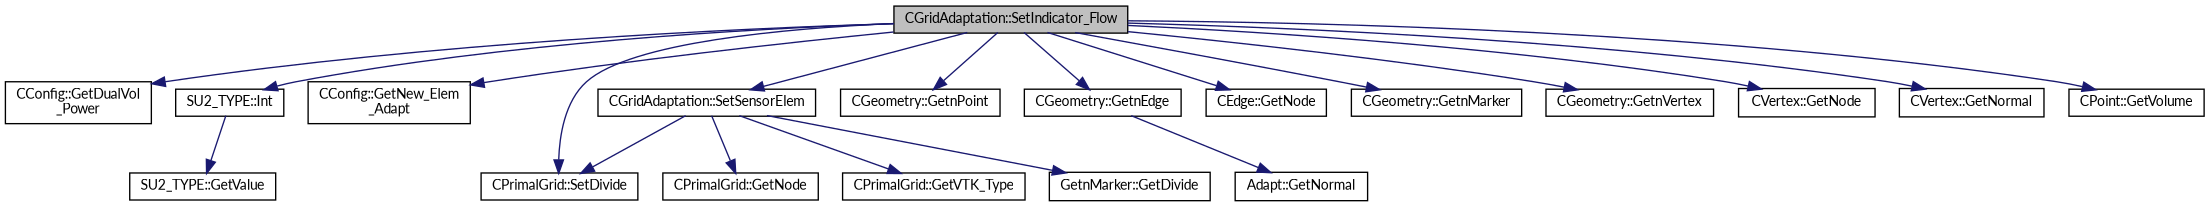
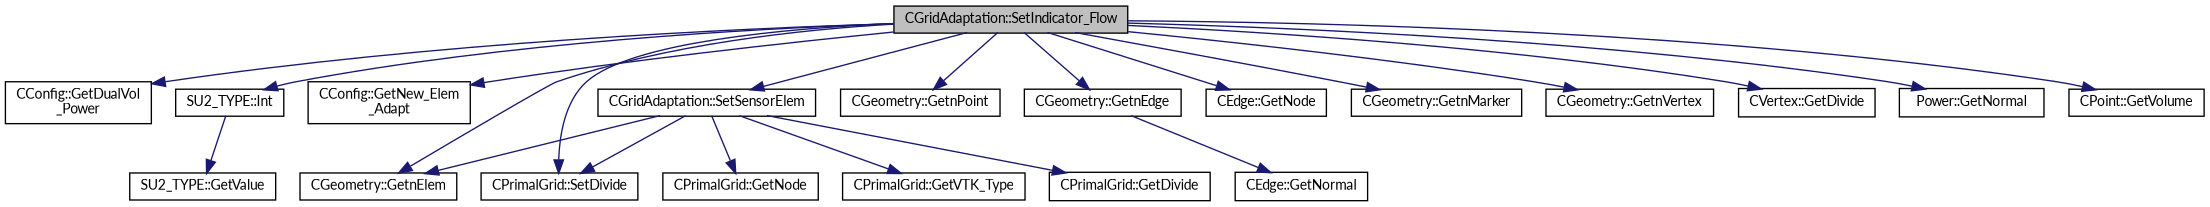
node "CVertex::GetNode": label "CVertex::GetNode" -> "CVertex::GetDivide"
node "CVertex::GetNormal": label "CVertex::GetNormal" -> "Power::GetNormal"
node "CGeometry::GetnElem": added
node "GetnMarker::GetDivide": label "GetnMarker::GetDivide" -> "CPrimalGrid::GetDivide"
node "Adapt::GetNormal": label "Adapt::GetNormal" -> "CEdge::GetNormal"
